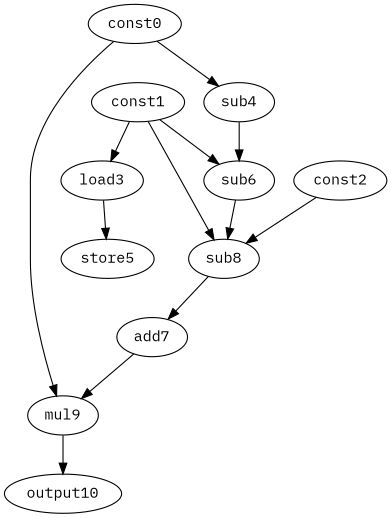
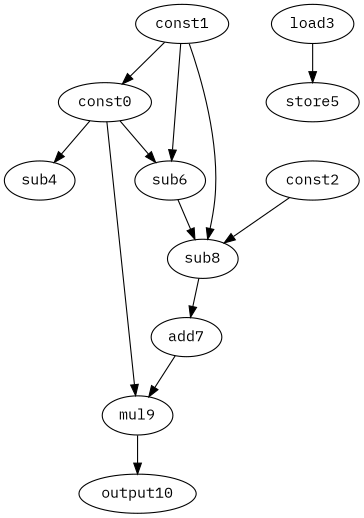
edge "const1" -> "load3": now "const1" -> "const0"
edge "sub4" -> "sub6": now "const0" -> "sub6"
